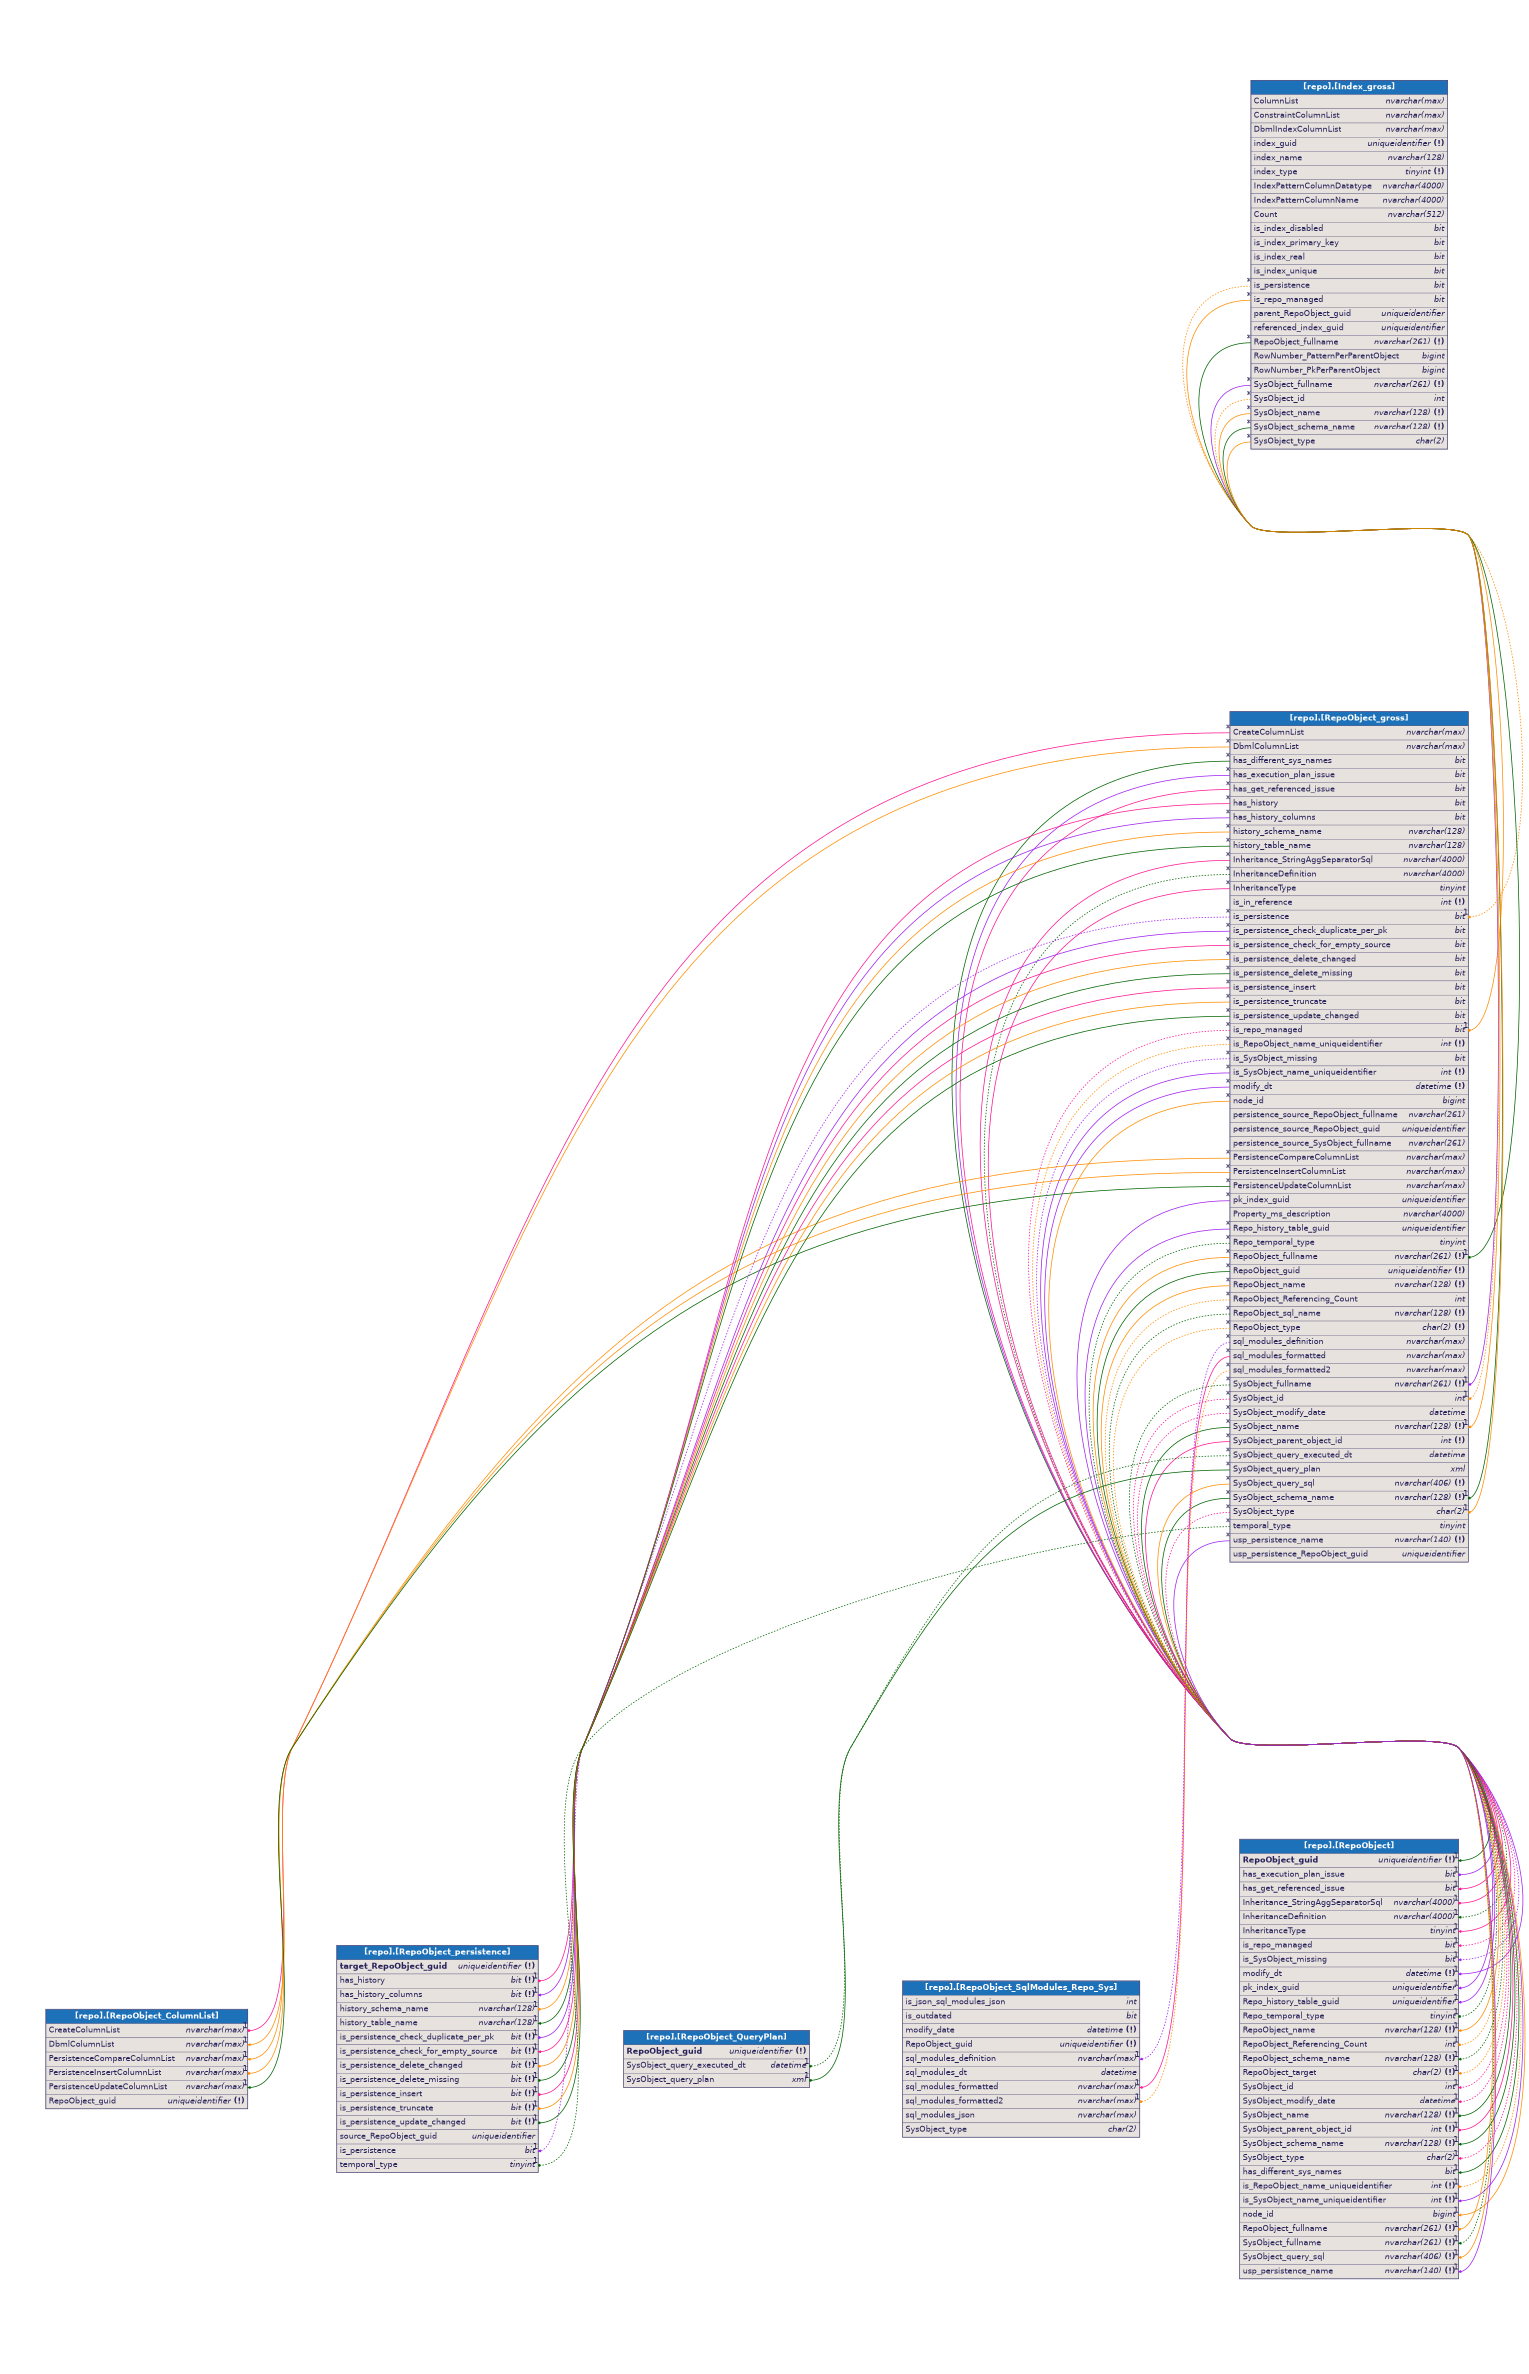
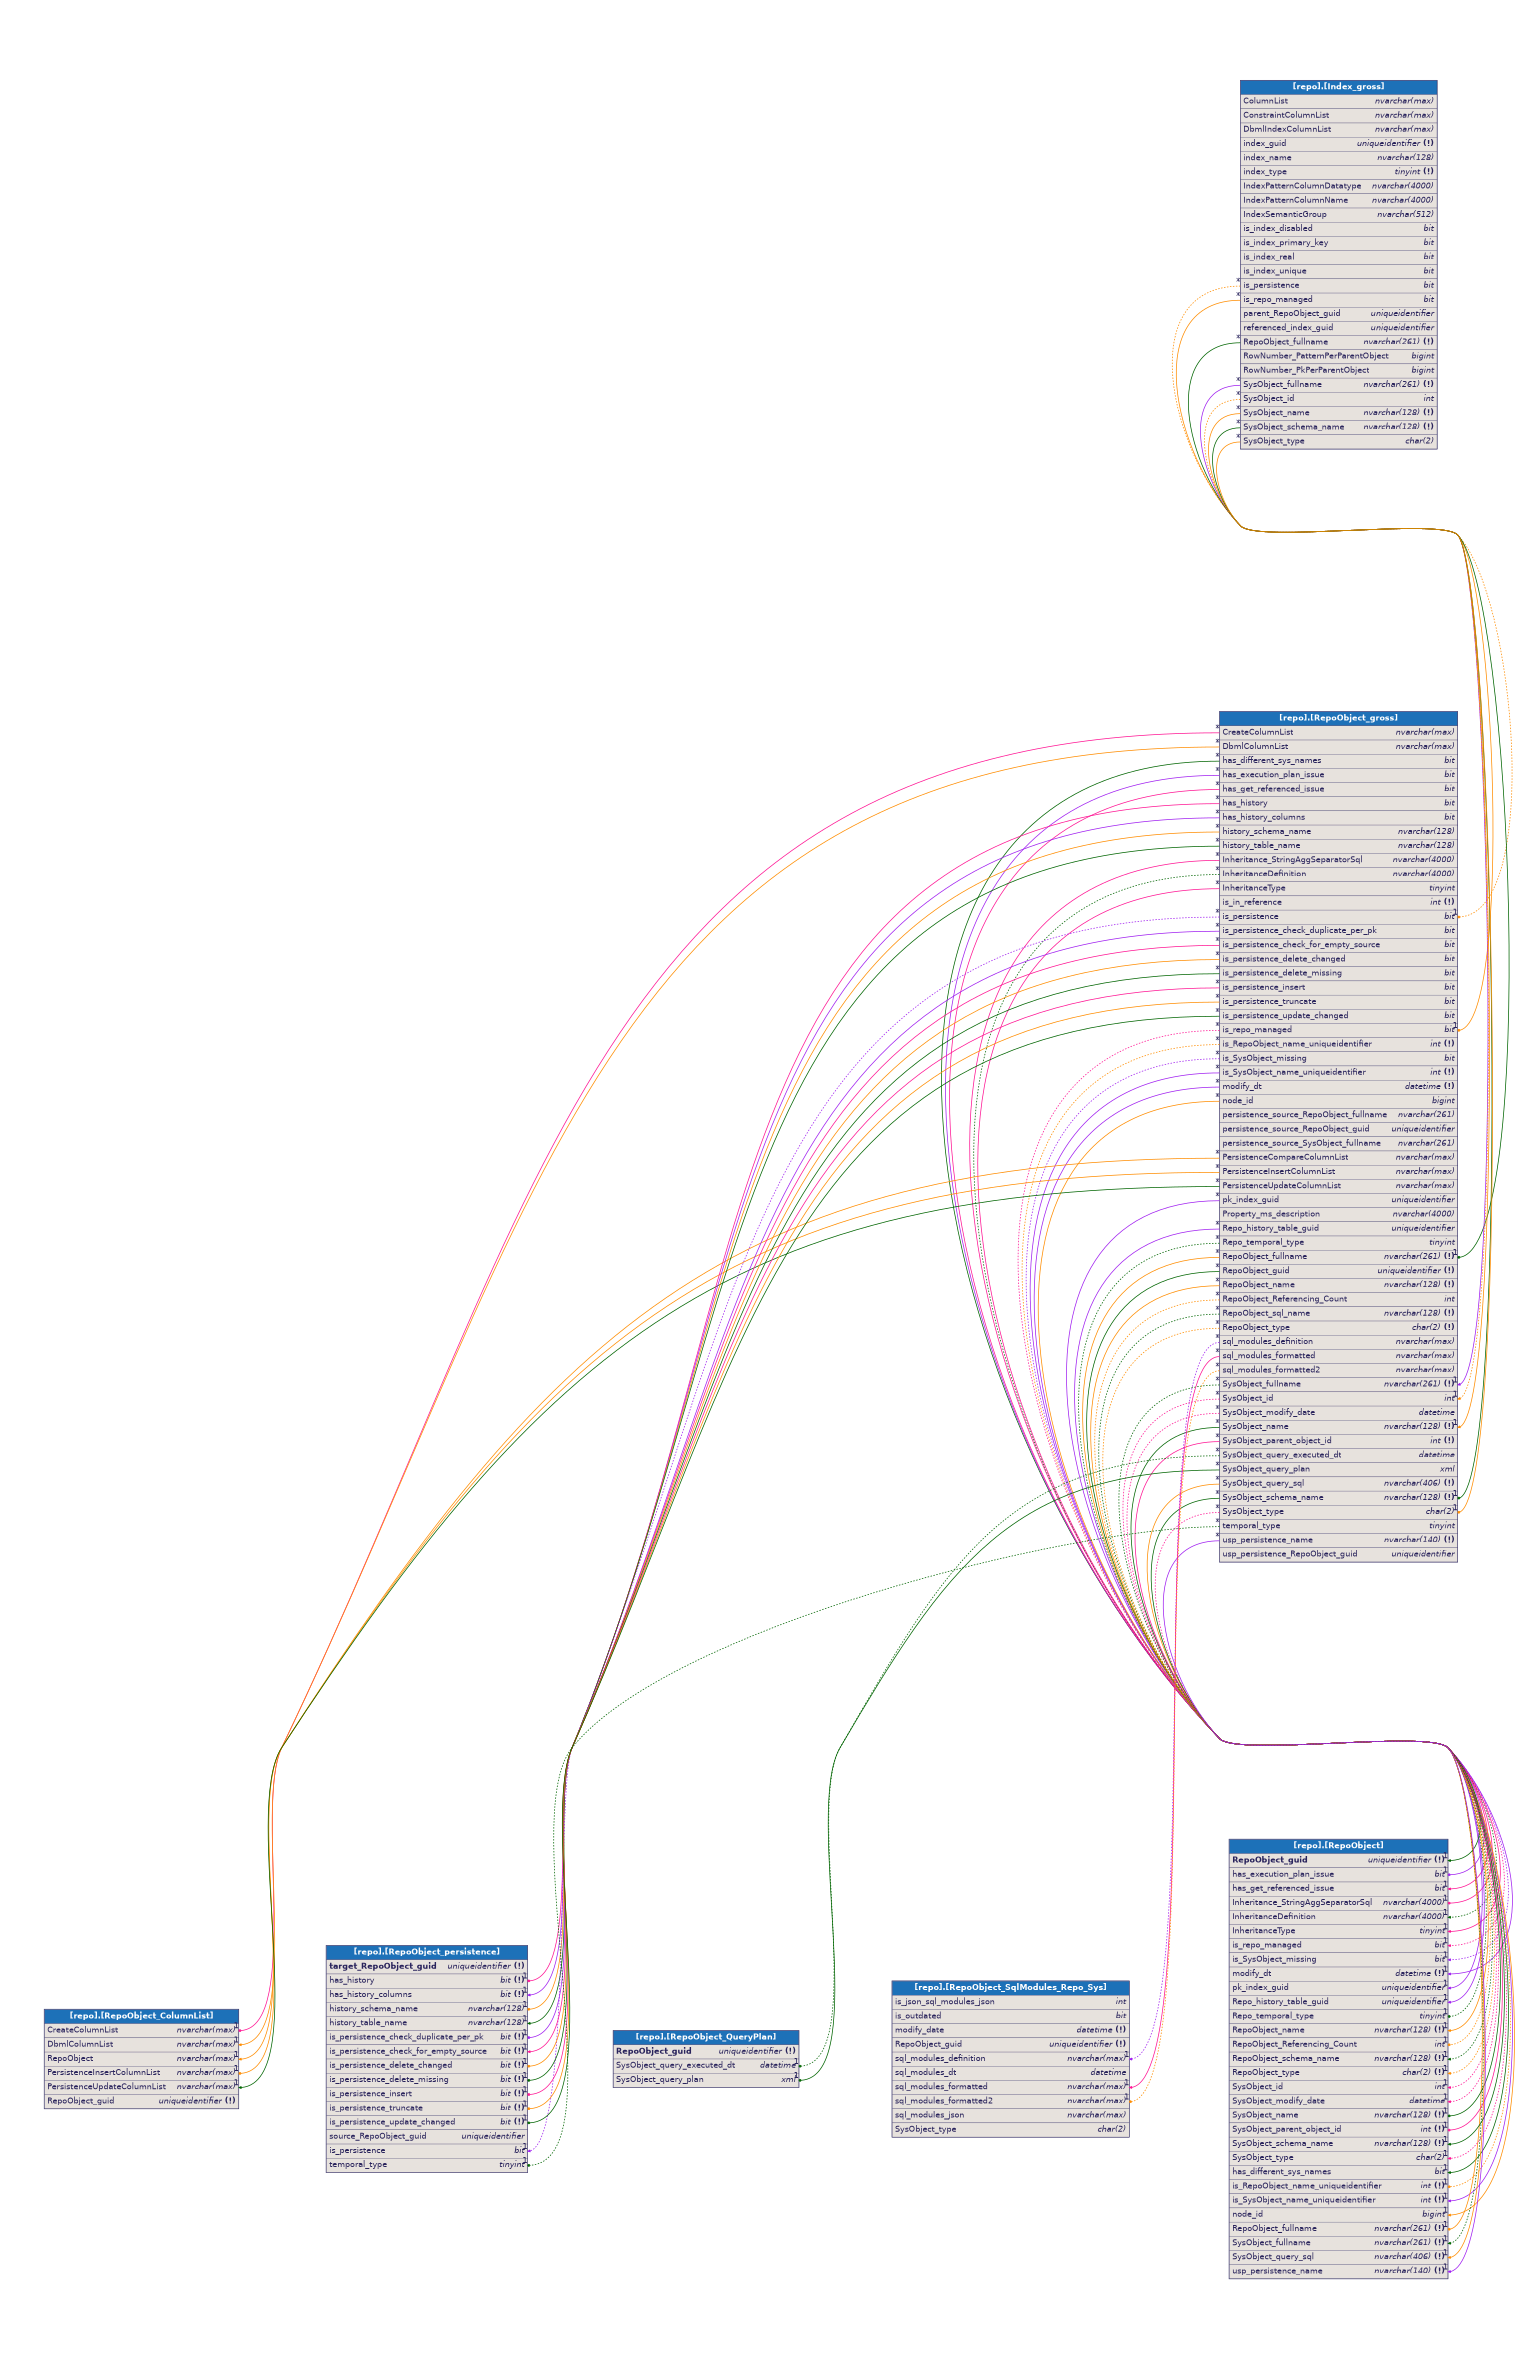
node "[repo].[Index_gross]": text "Count" -> "IndexSemanticGroup"
node "[repo].[RepoObject_ColumnList]": text "PersistenceCompareColumnList" -> "RepoObject"
node "[repo].[RepoObject]": text "RepoObject_target" -> "RepoObject_type"
